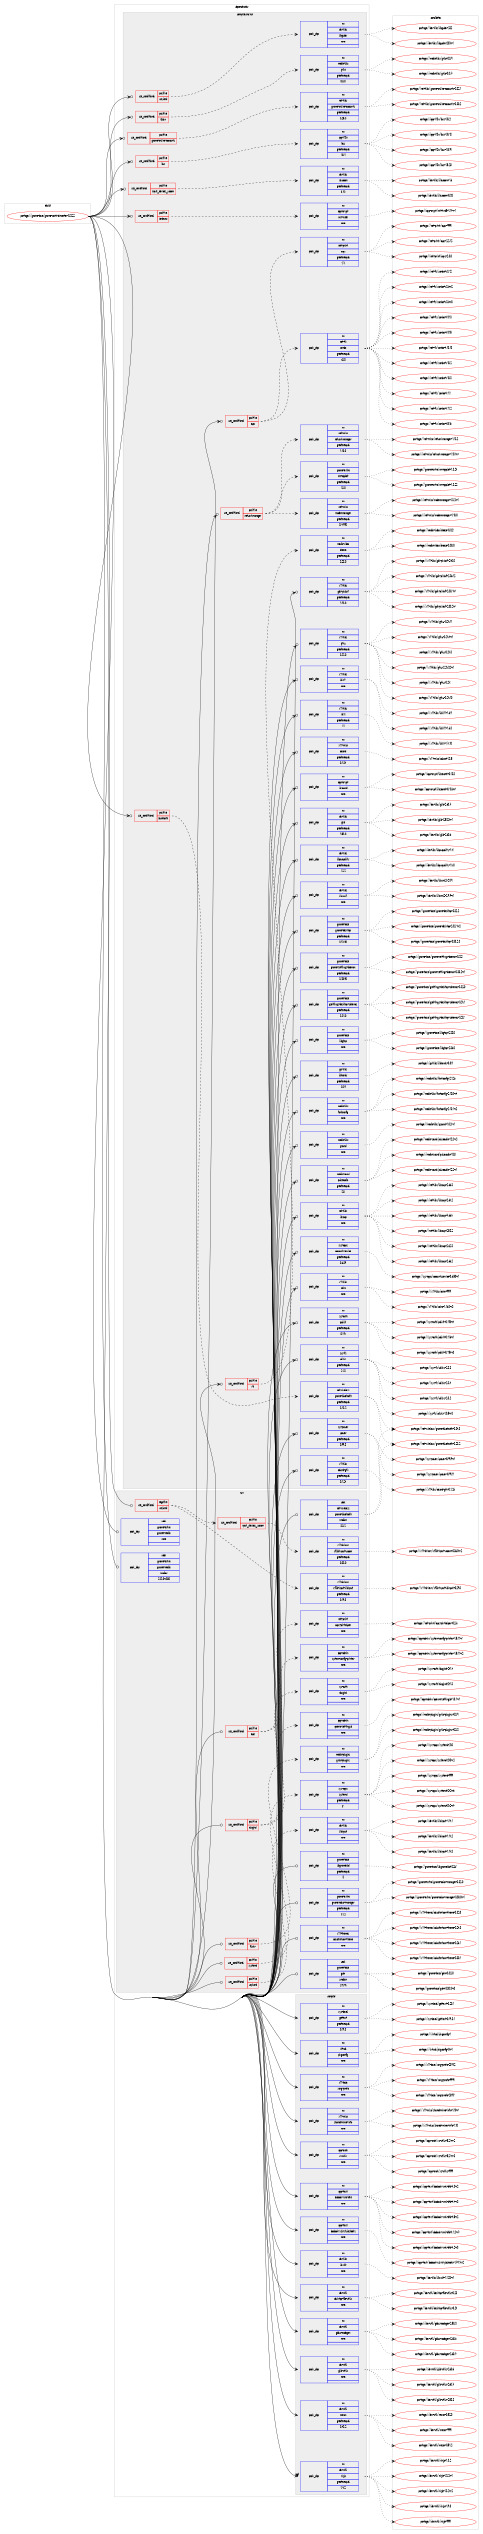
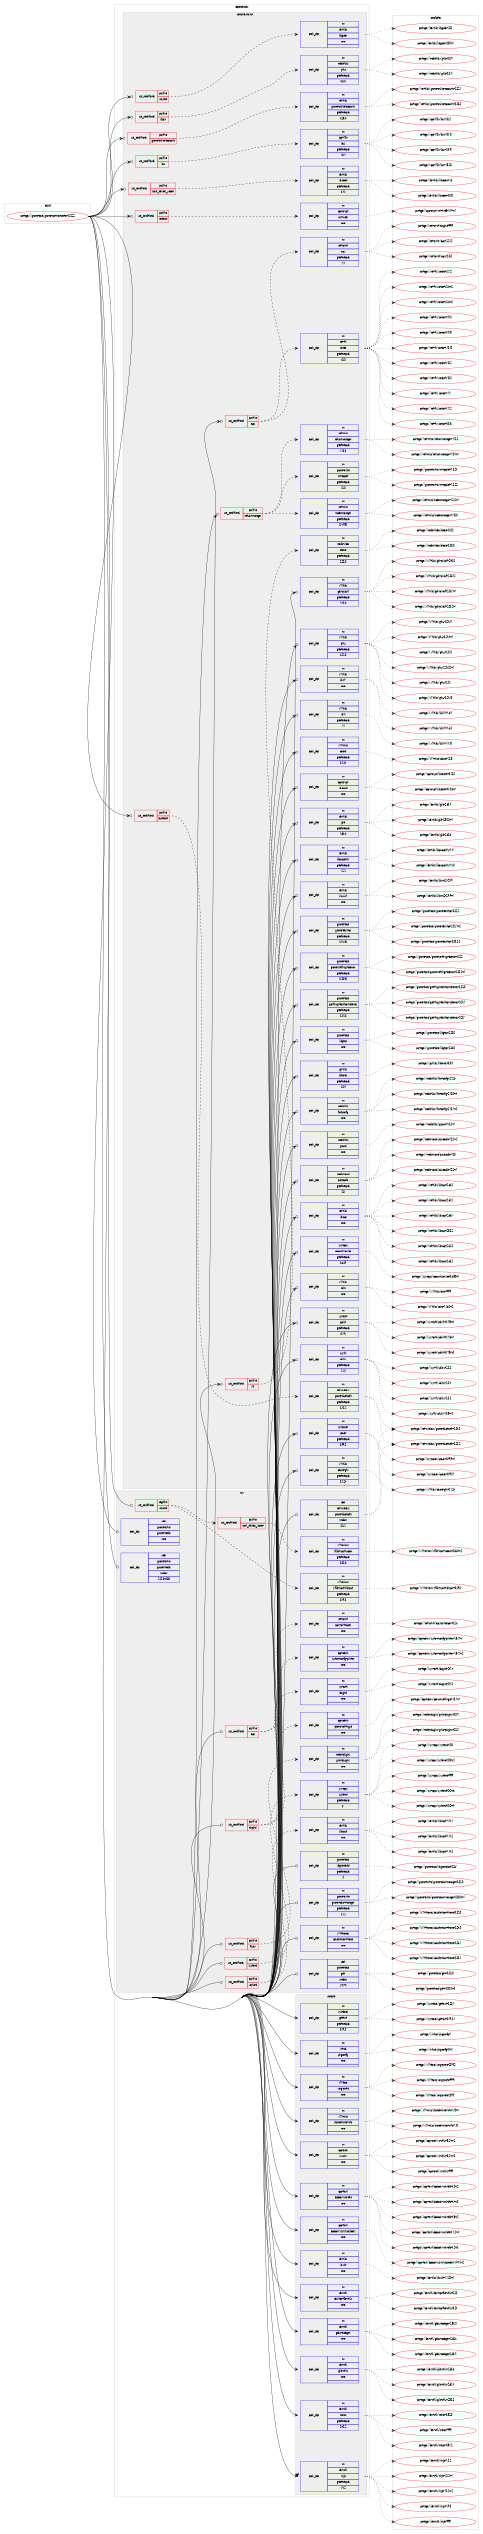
node "portage://net-print/cups-9999": label "portage://net-print/cups-9999" -> "portage://net-print/elogind-9999"
node "portage://net-libs/libsoup-7.66.4": label "portage://net-libs/libsoup-7.66.4" -> "portage://net-libs/libsoup-2.66.4"
